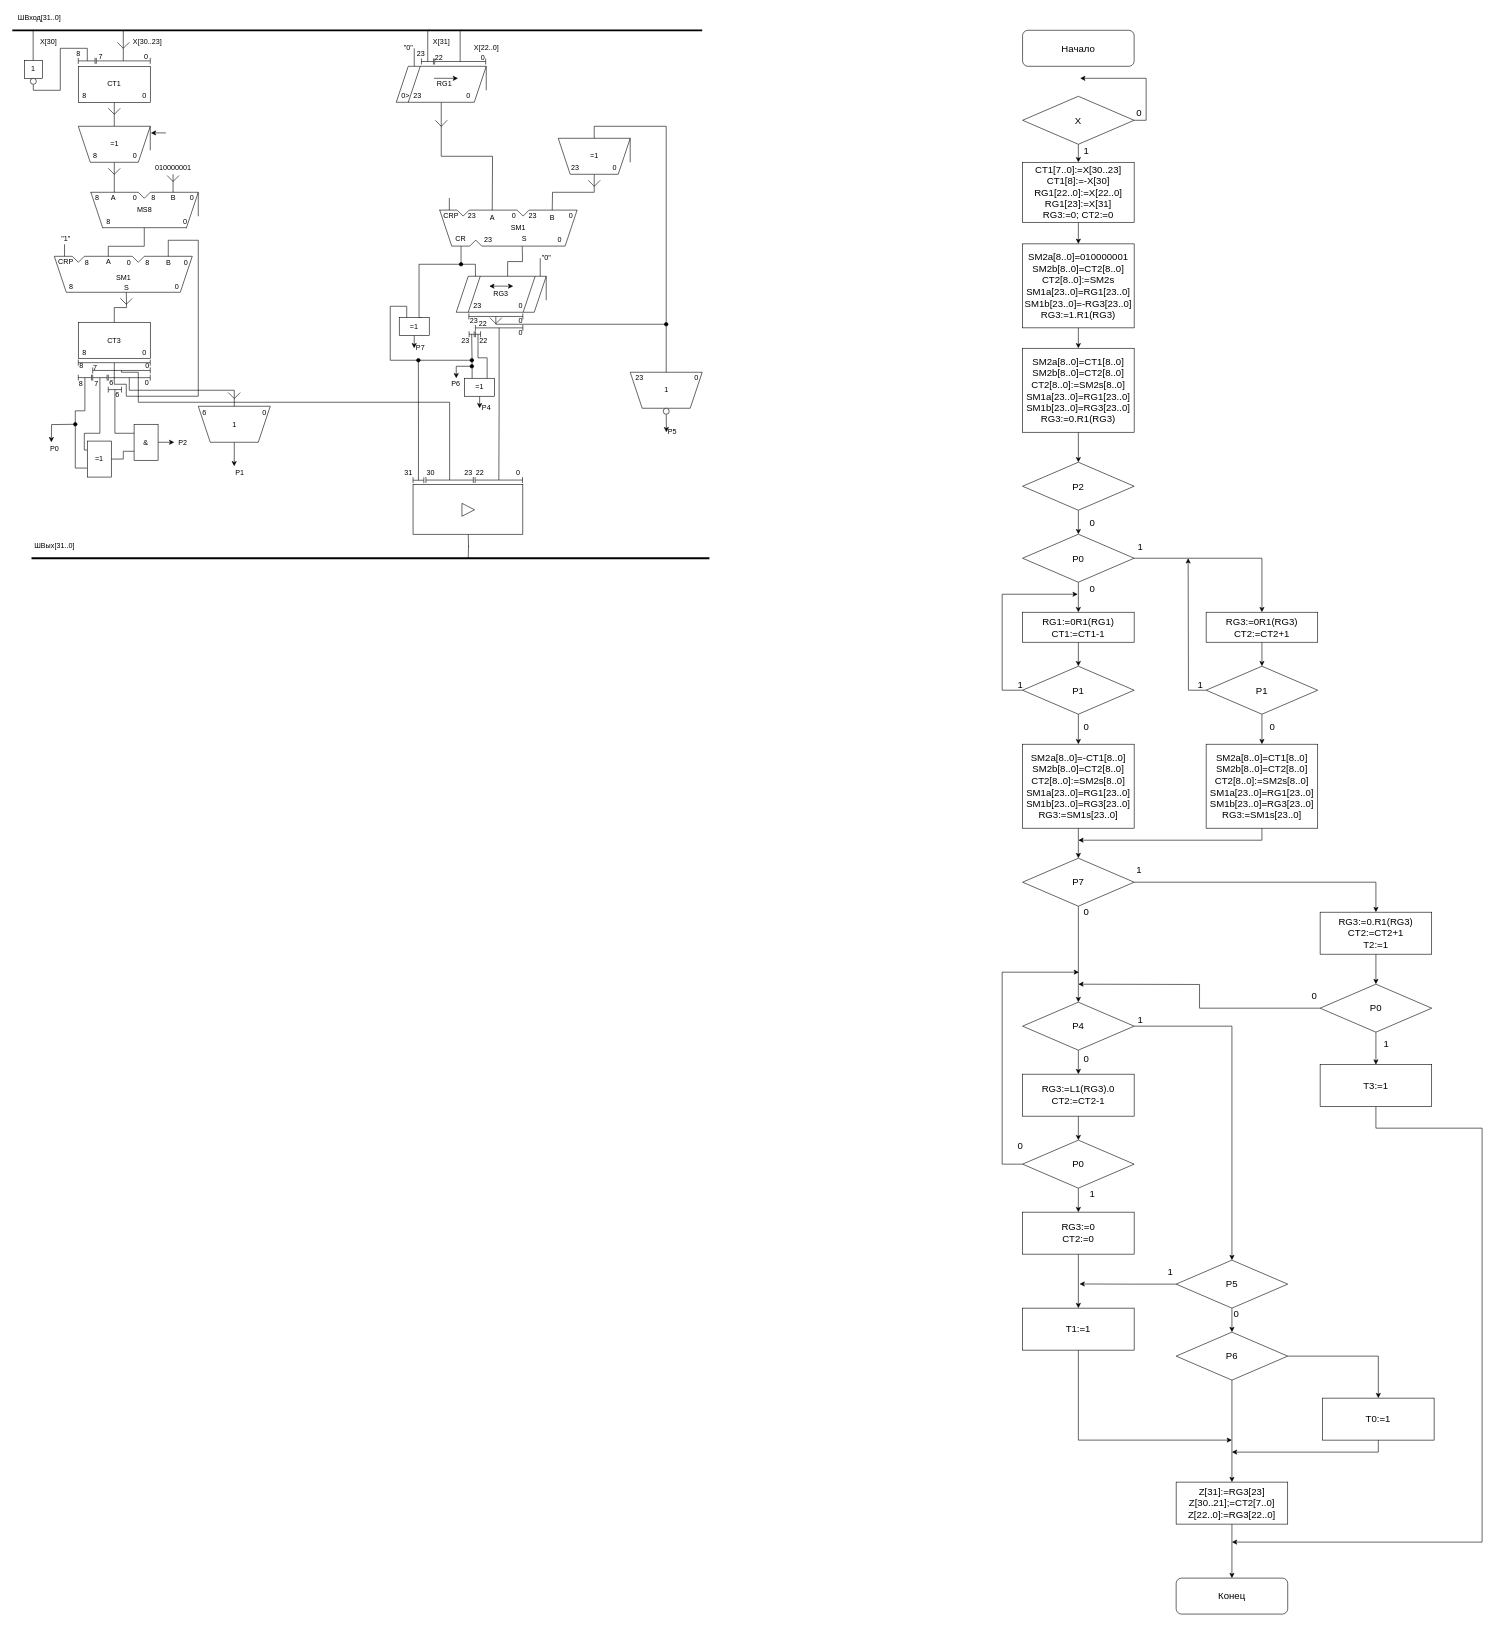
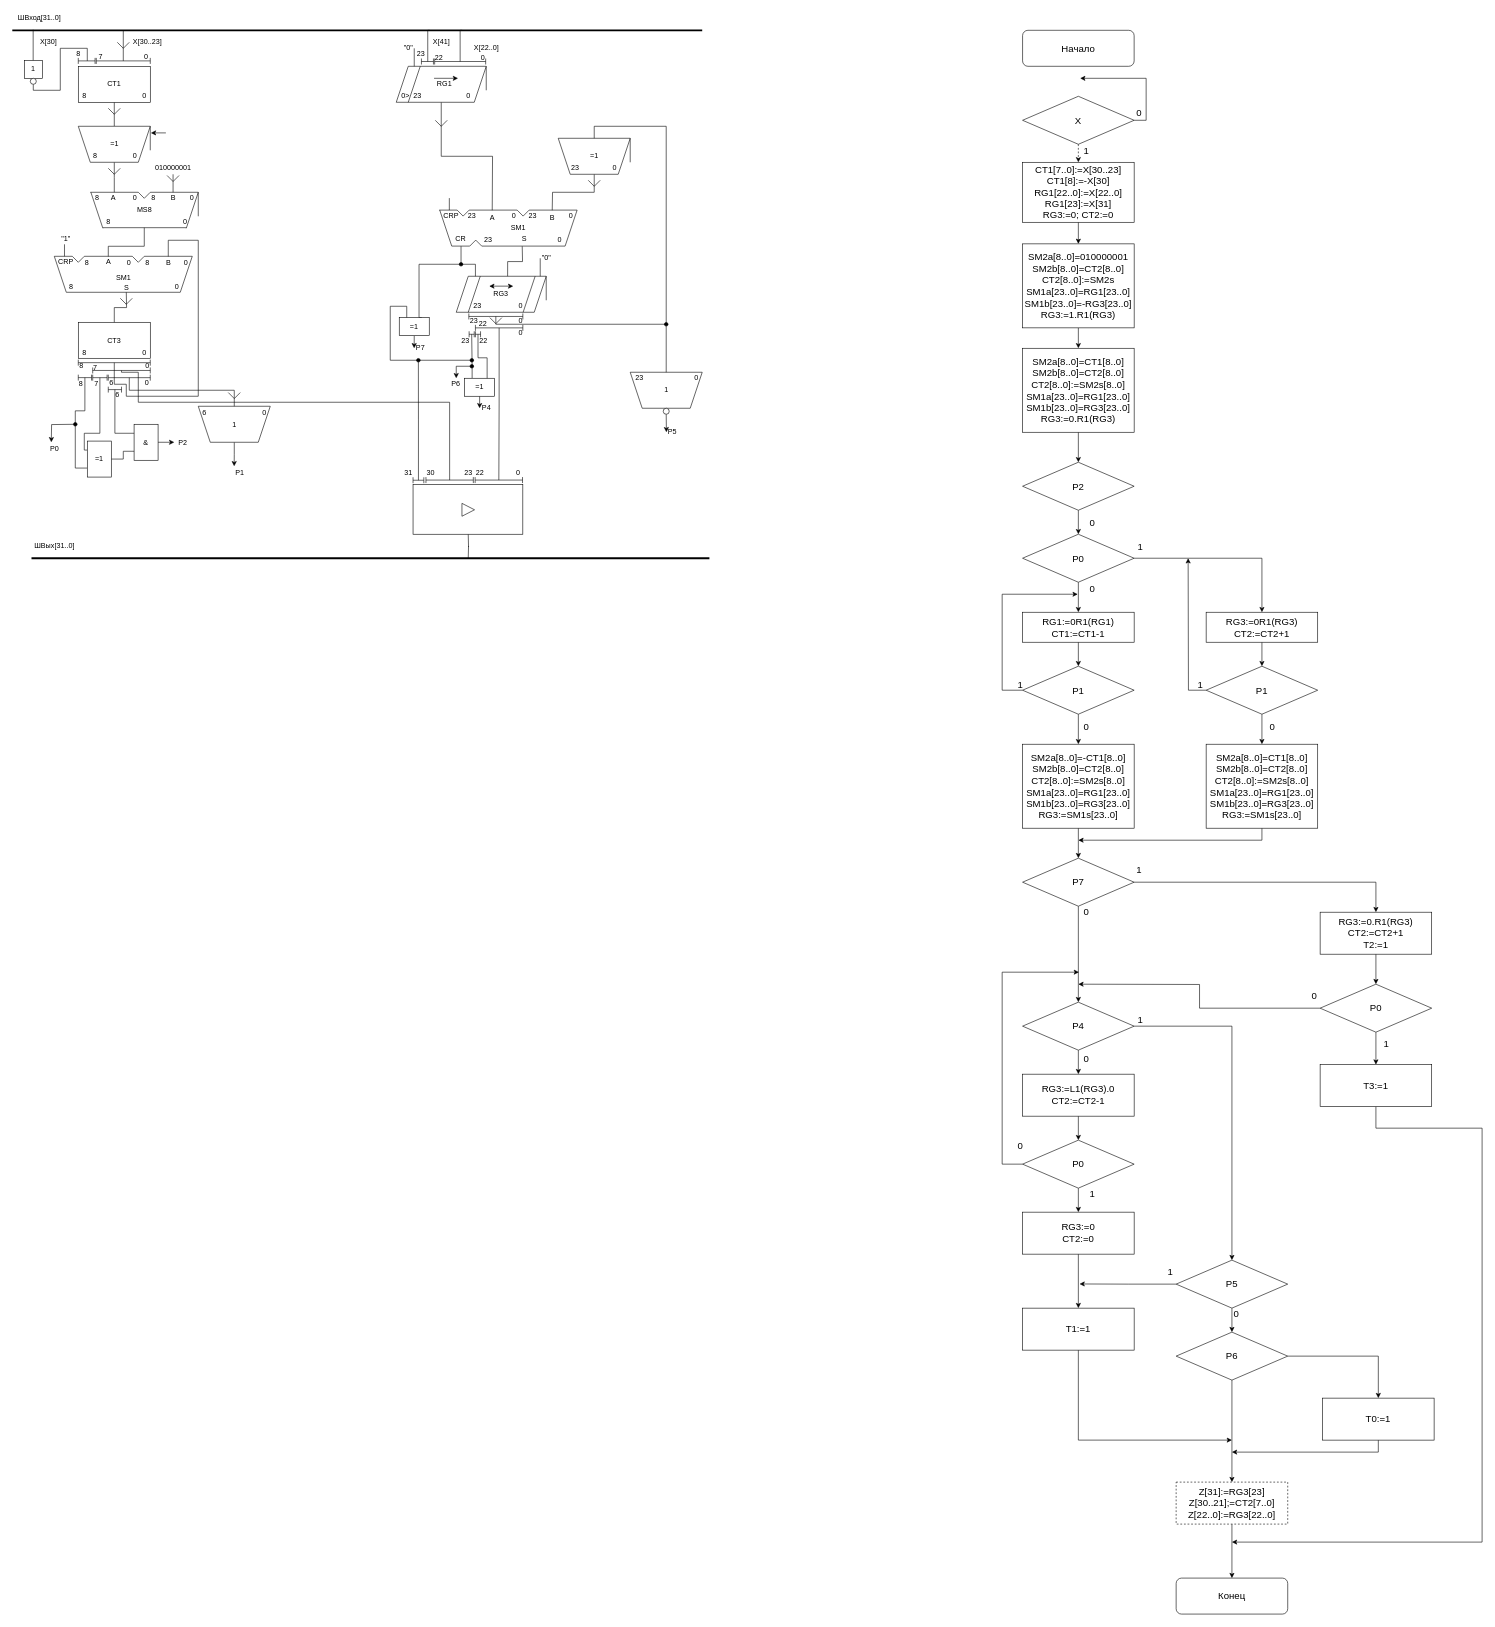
node "X[31]": label "X[31]" -> "X[41]"
edge "X" -> "CT1[7..0]:=X[30..23] CT1[8]:=-X[30] RG1[22..0]:=X[22..0] RG1[23]:=X[31] RG3:=0; CT2:=0": style solid -> dashed
node "Z[31]:=RG3[23] Z[30..21];=CT2[7..0] Z[22..0]:=RG3[22..0]": style solid -> dashed
